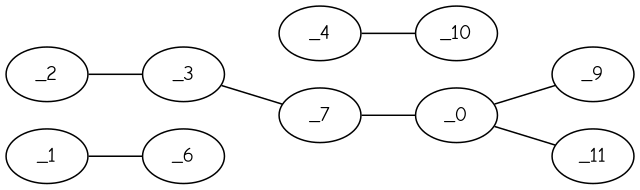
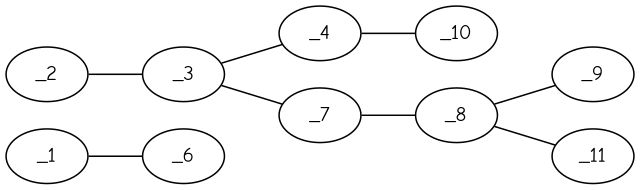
edge "_4" -- "_3": added
node "_0": label "_0" -> "_8"
